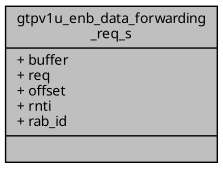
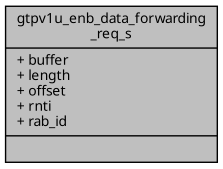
node "gtpv1u_enb_data_forwarding": text "+ req" -> "+ length"
